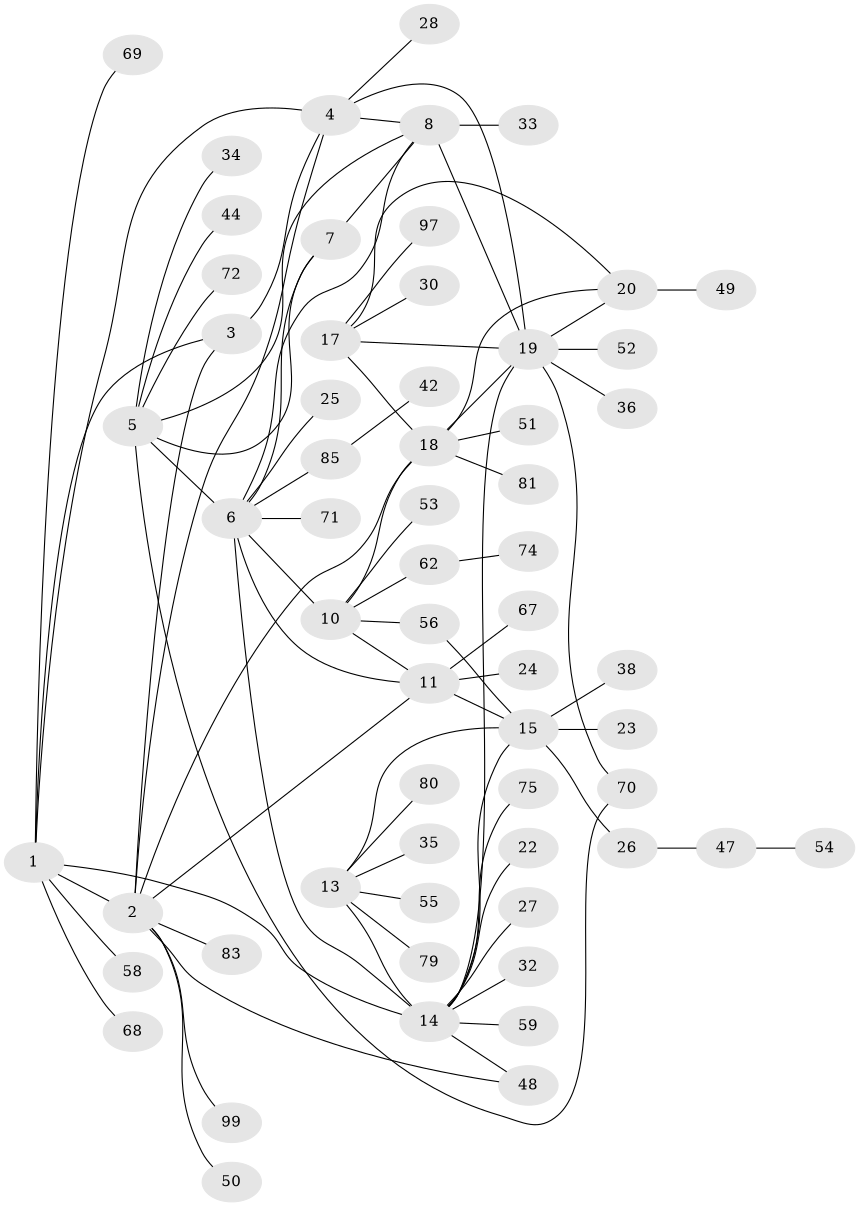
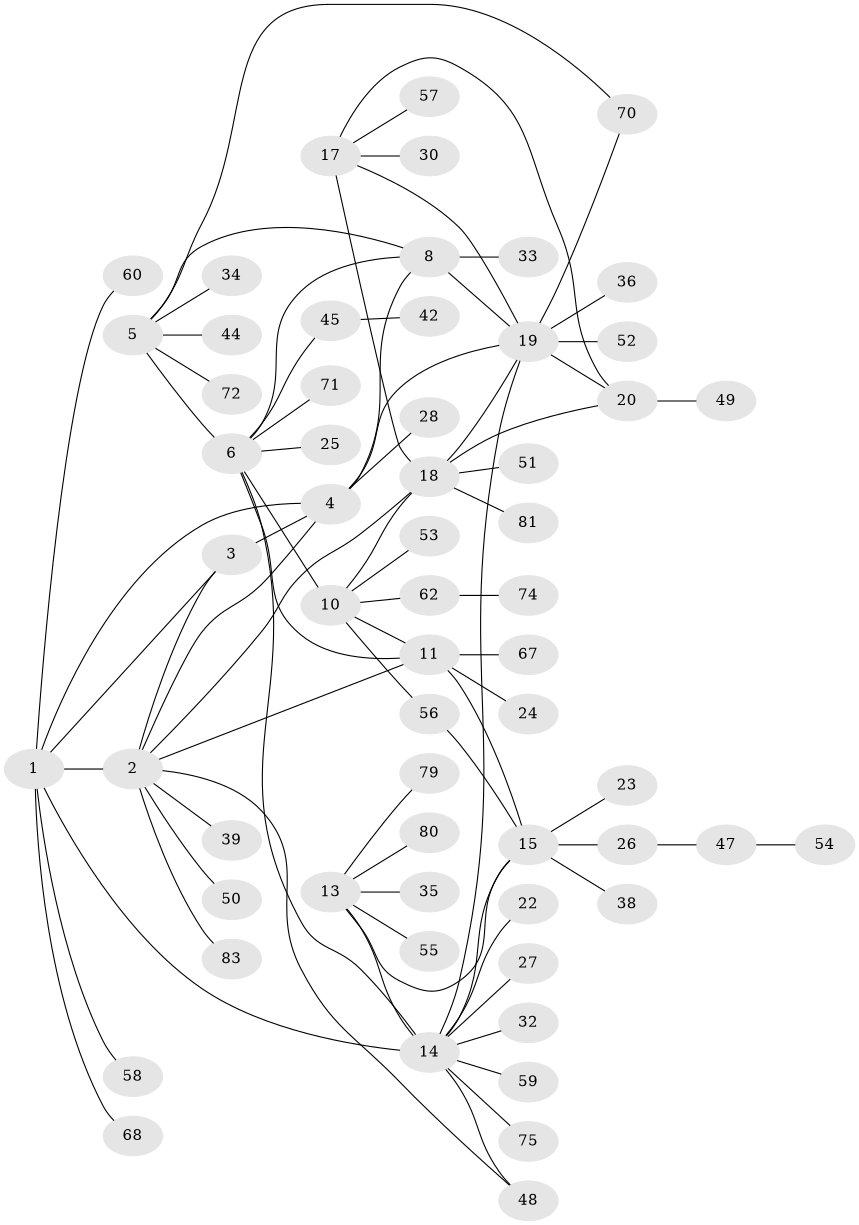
node "69": label "69" -> "60"
node "97": label "97" -> "57"
node "7": removed
node "85": label "85" -> "45"
node "99": label "99" -> "39"
